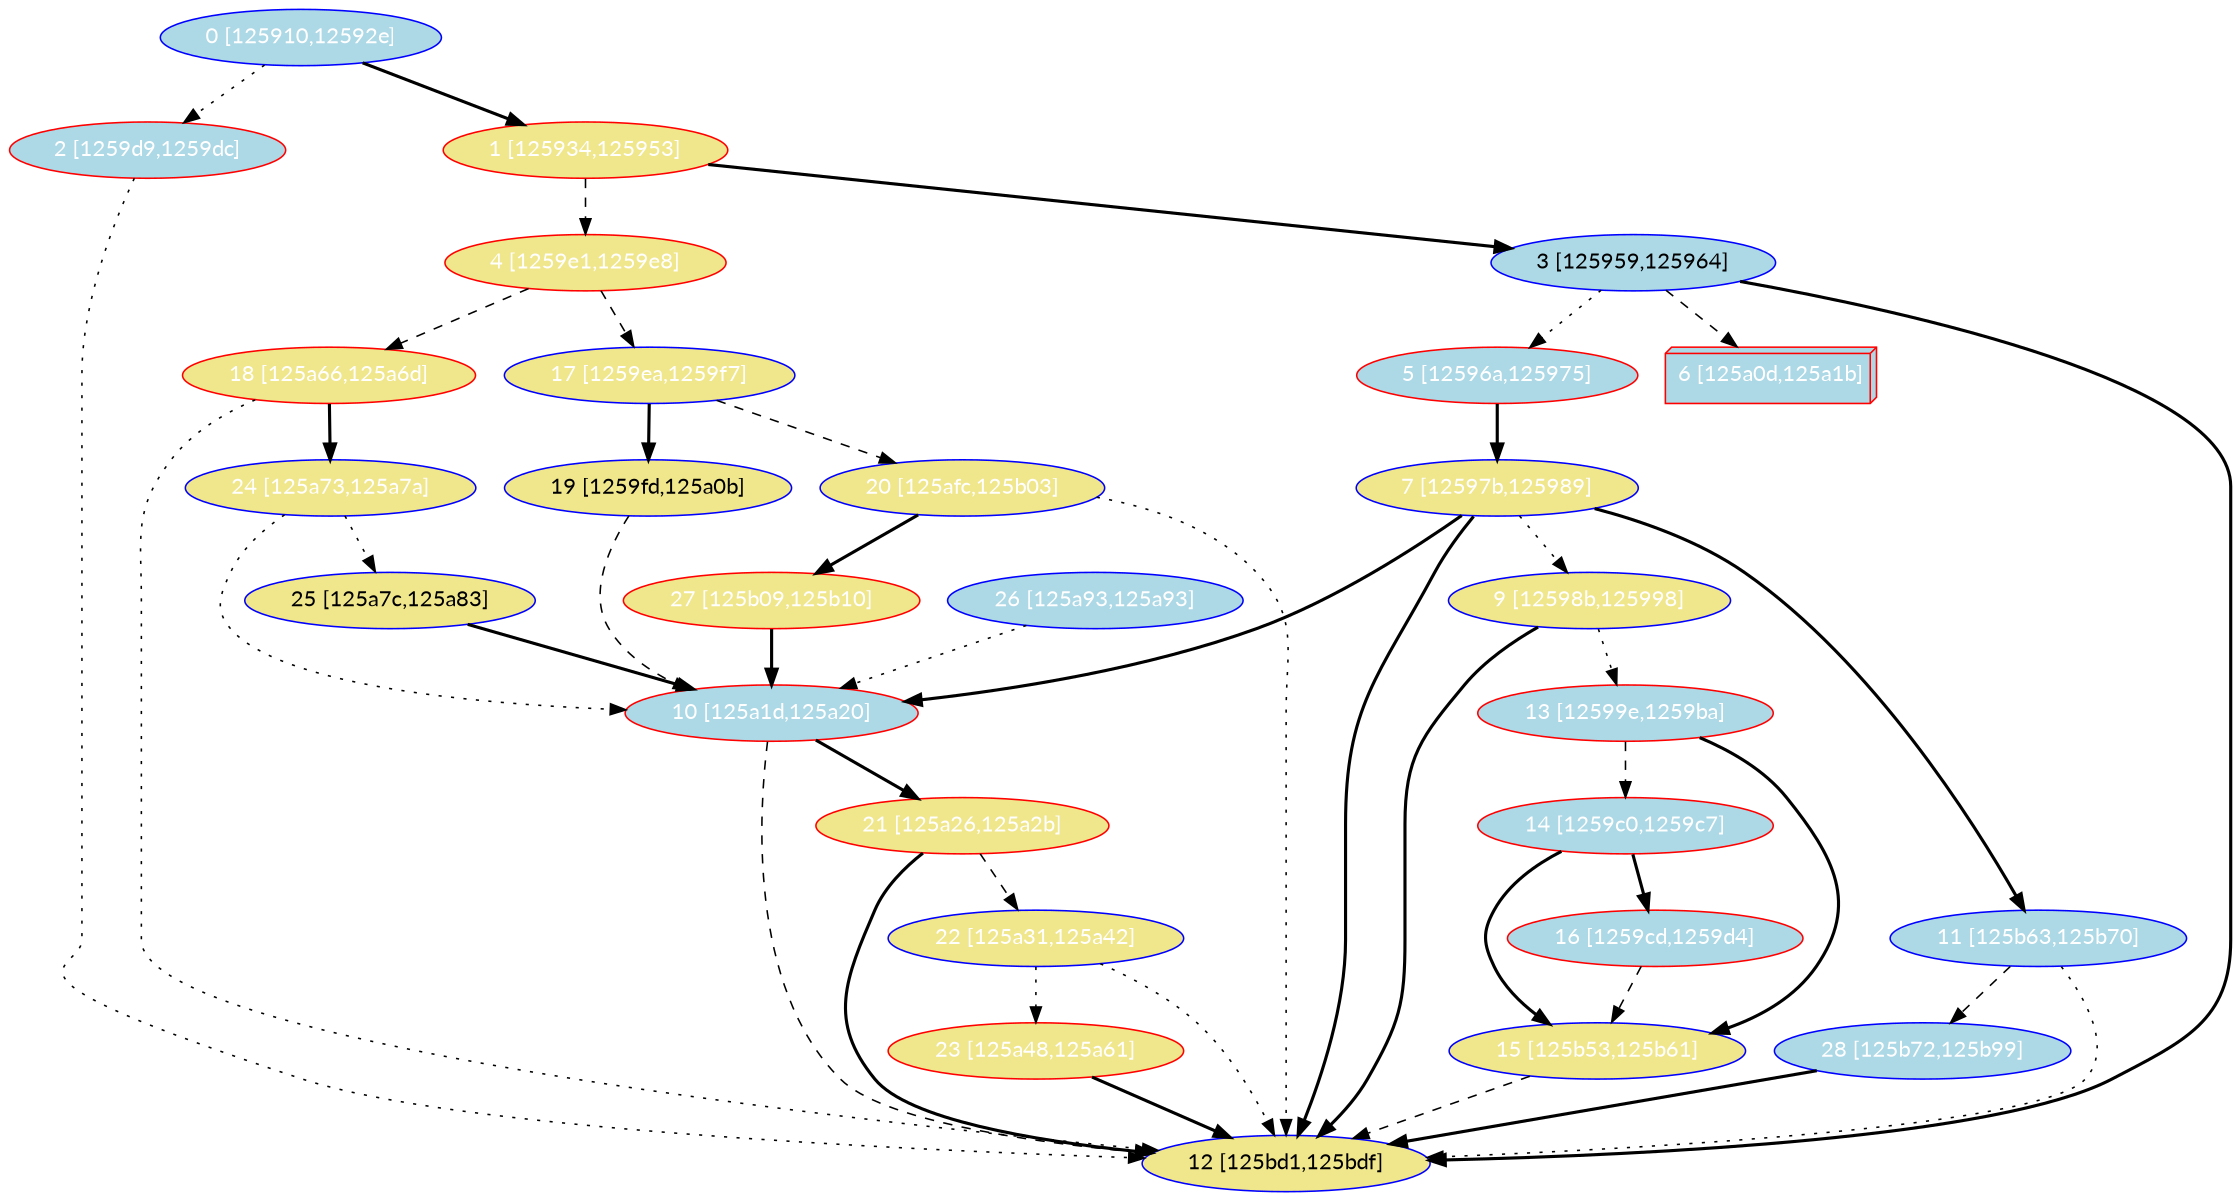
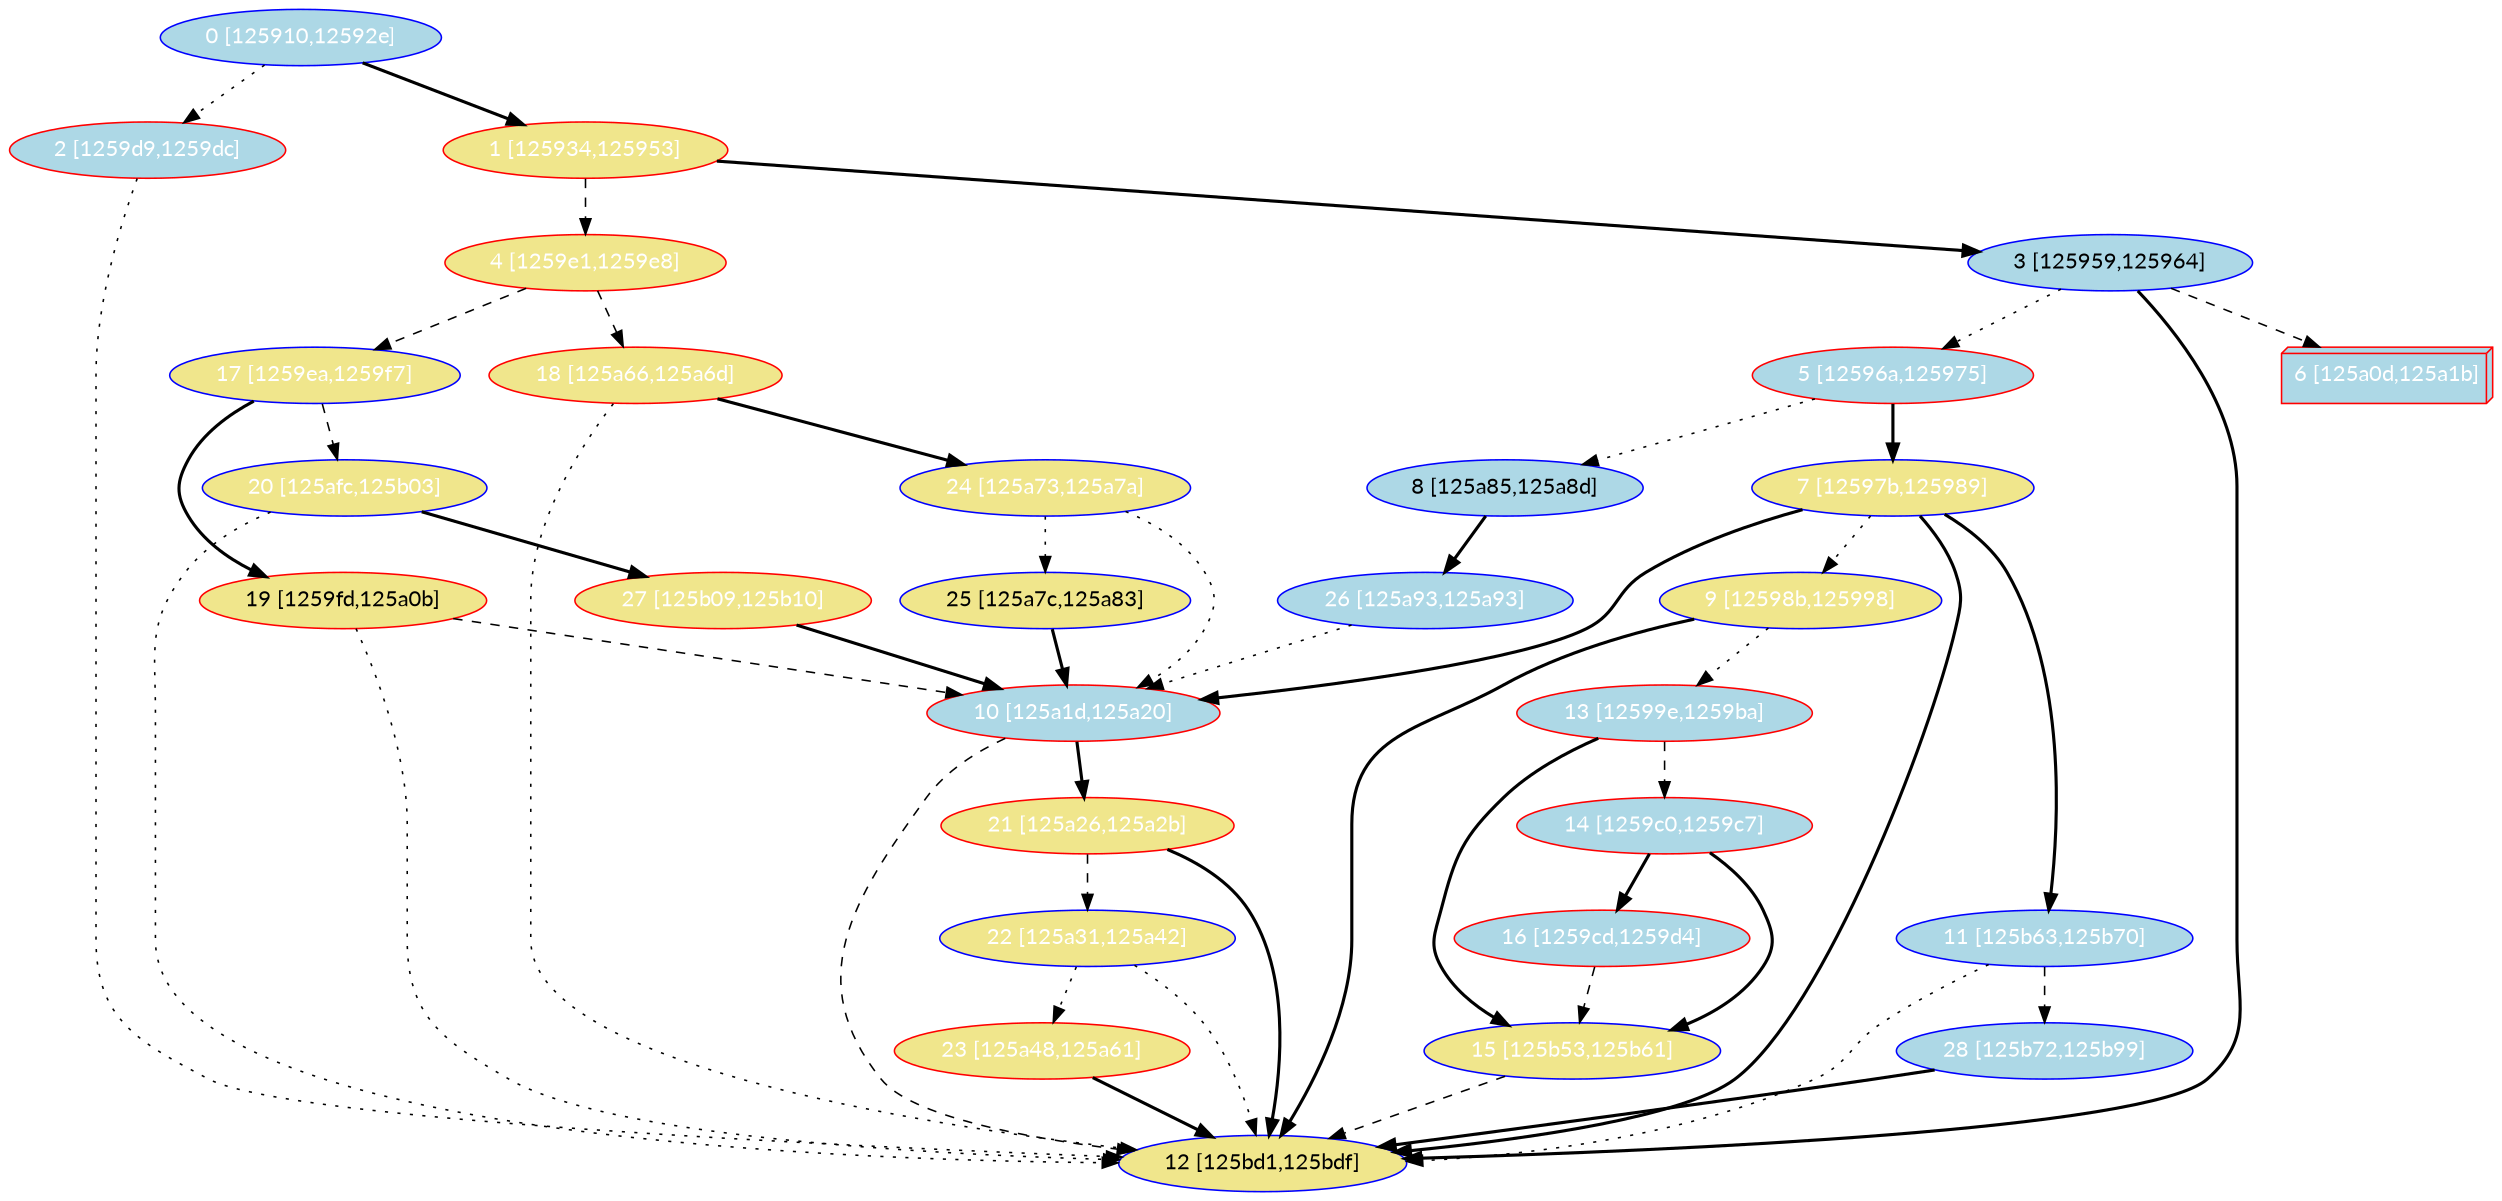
node "19 [1259fd,125a0b]": color blue -> red
node "8 [125a85,125a8d]": added
edge "19 [1259fd,125a0b]" -> "12 [125bd1,125bdf]": added
